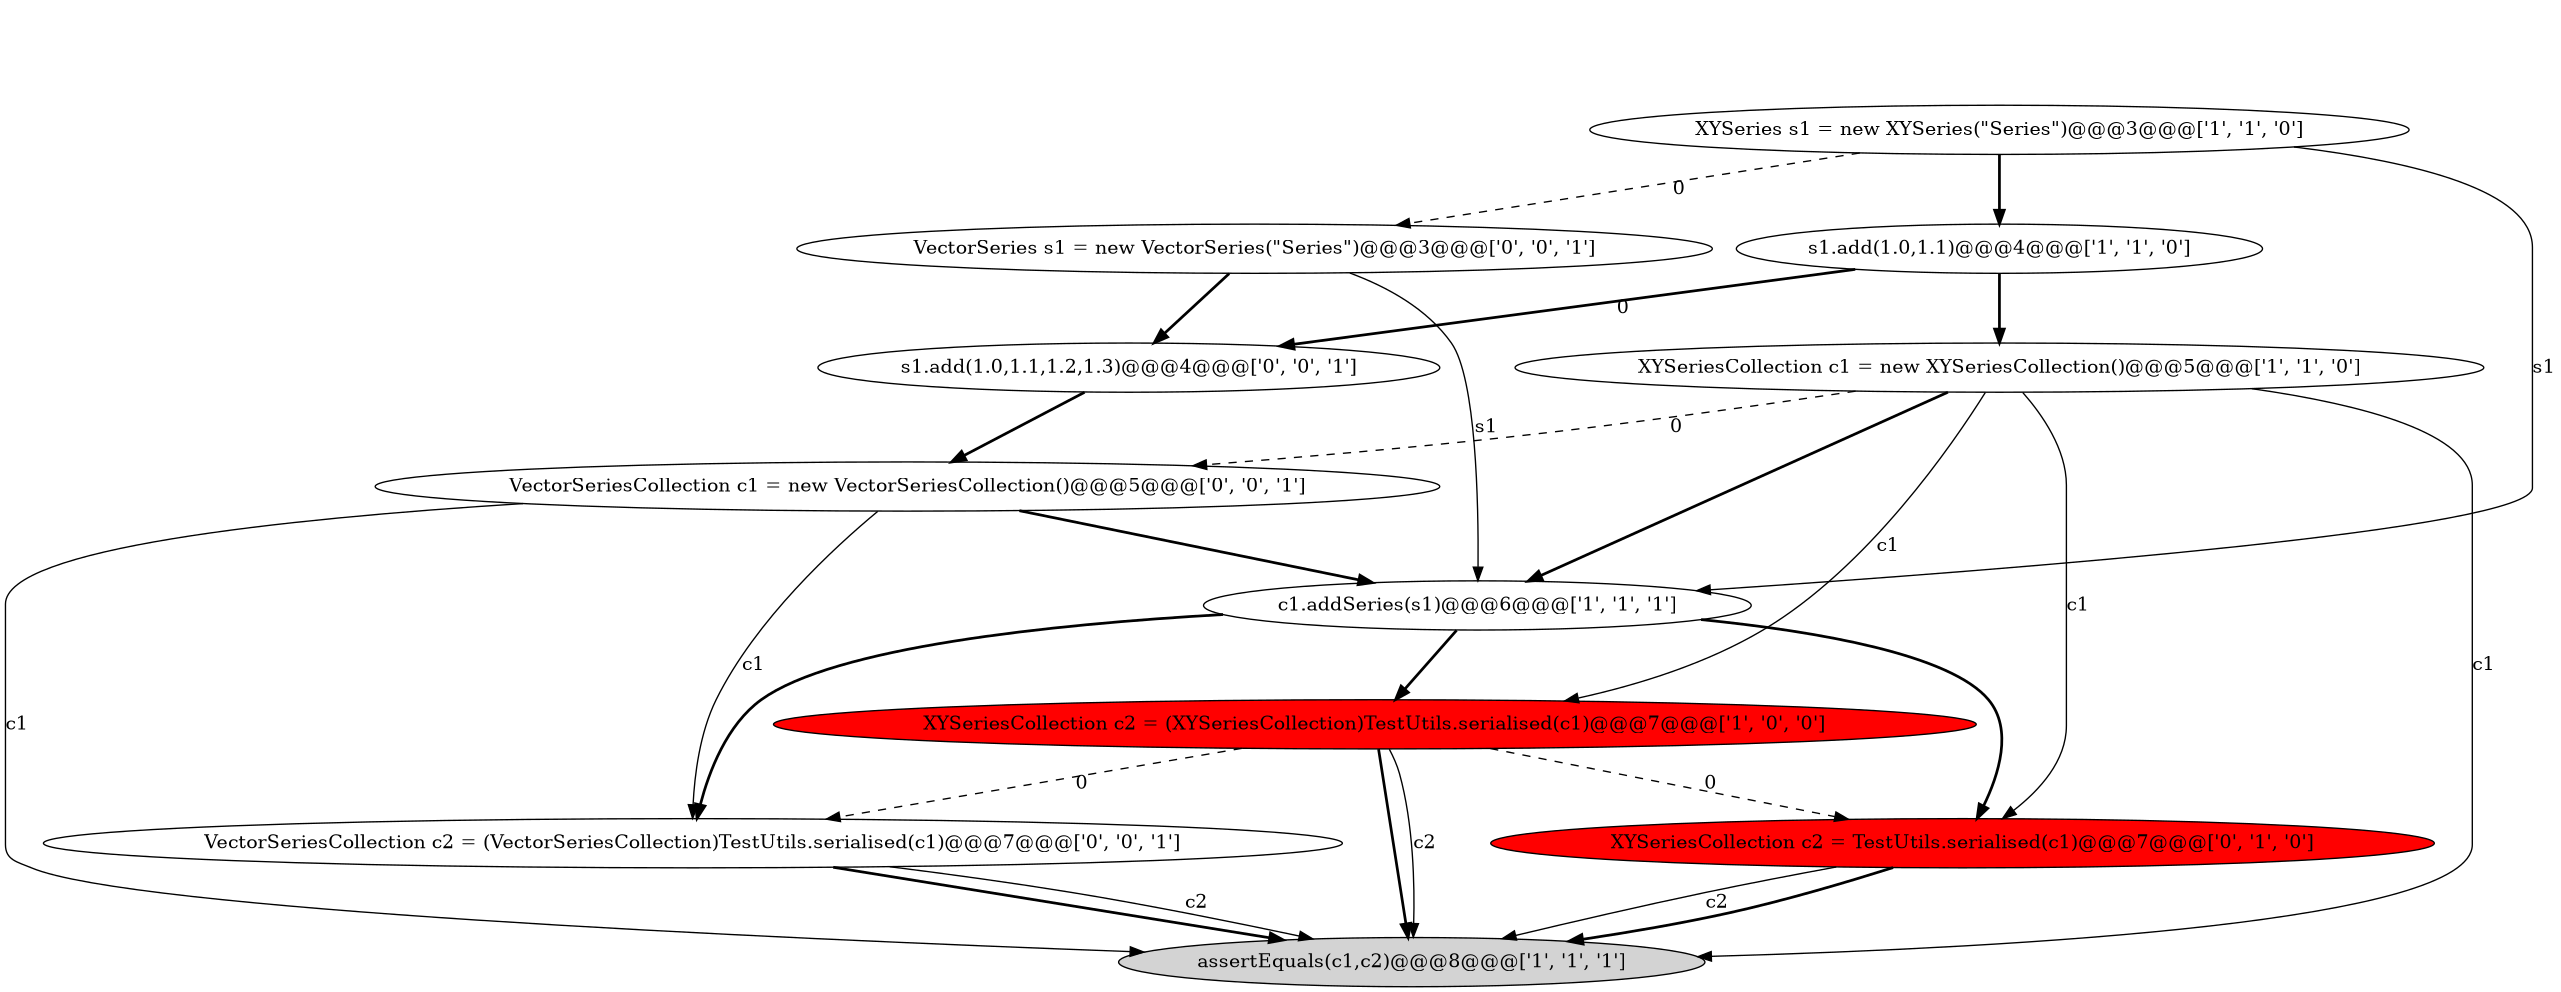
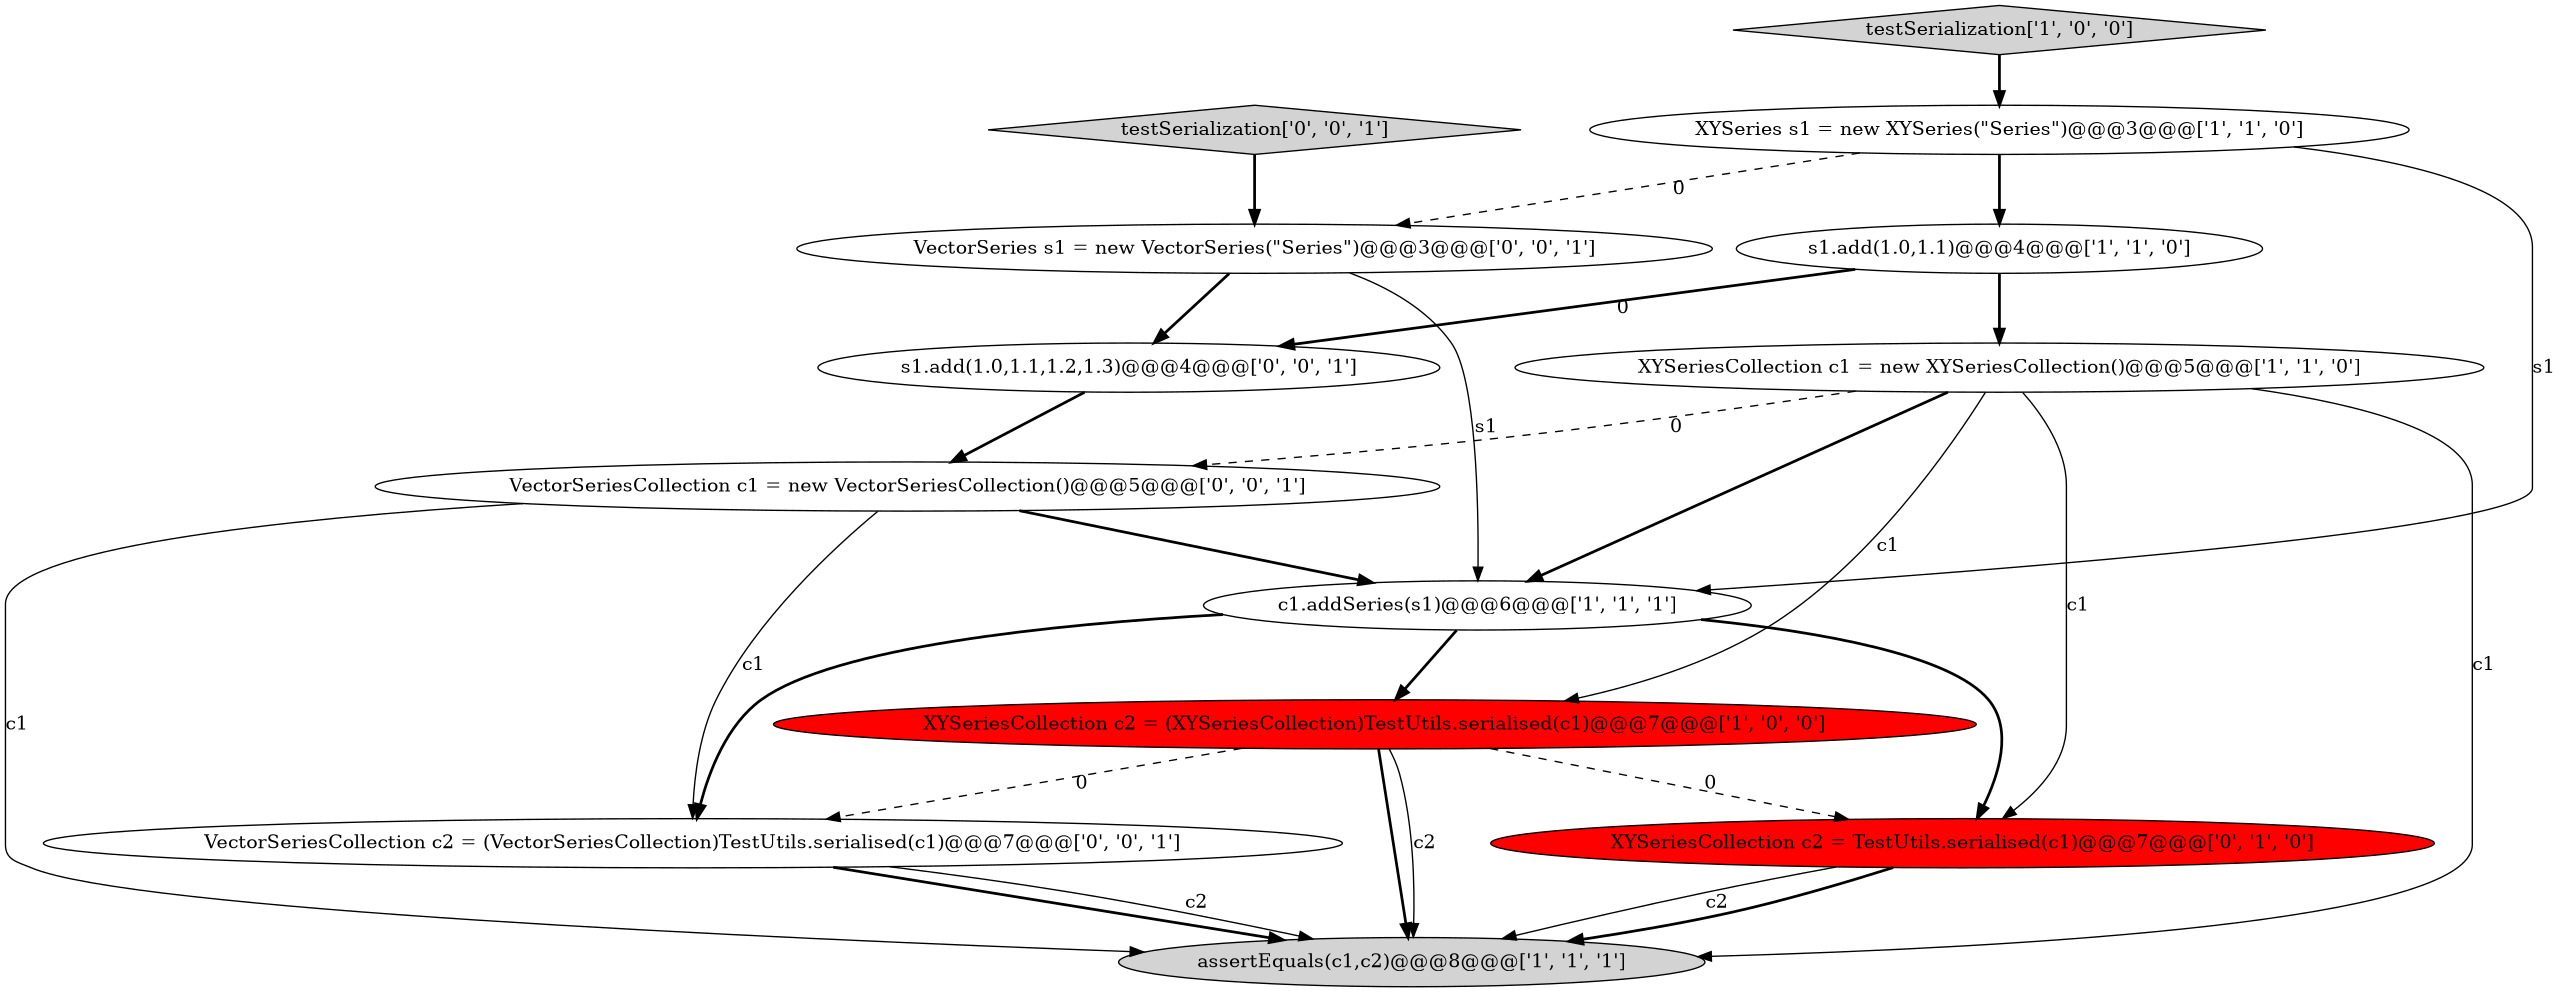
node "testSerialization['1', '0', '0']": added
node "testSerialization['0', '0', '1']": added
